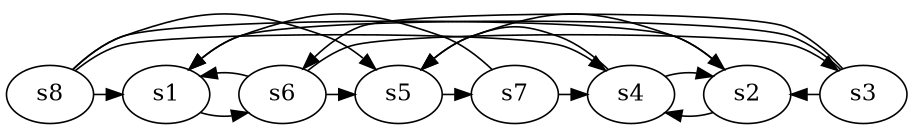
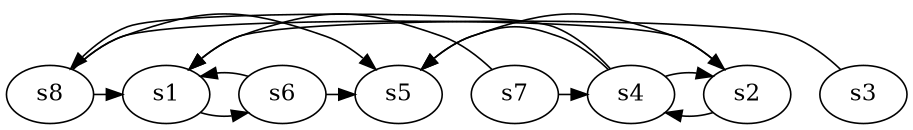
edge "s3" -> "s6": removed
edge "s6" -> "s3": removed
edge "s8" -> "s4": reversed
edge "s5" -> "s7": removed
edge "s3" -> "s2": removed
